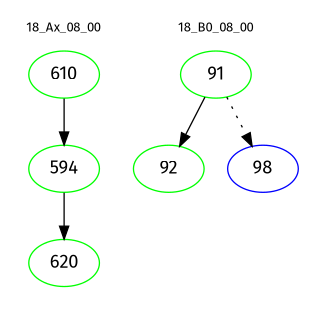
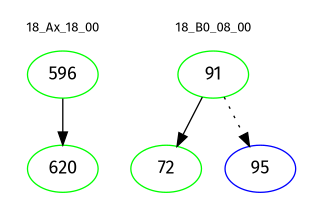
cluster "18_Ax_08_00": label "18_Ax_08_00" -> "18_Ax_18_00"
node "610": removed
node "594": label "594" -> "596"
node "92": label "92" -> "72"
node "98": label "98" -> "95"
